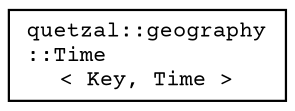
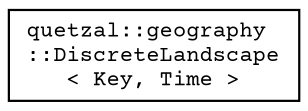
node "quetzal::geography ::Time < Key, Time >": label "quetzal::geography ::Time < Key, Time >" -> "quetzal::geography ::DiscreteLandscape < Key, Time >"
